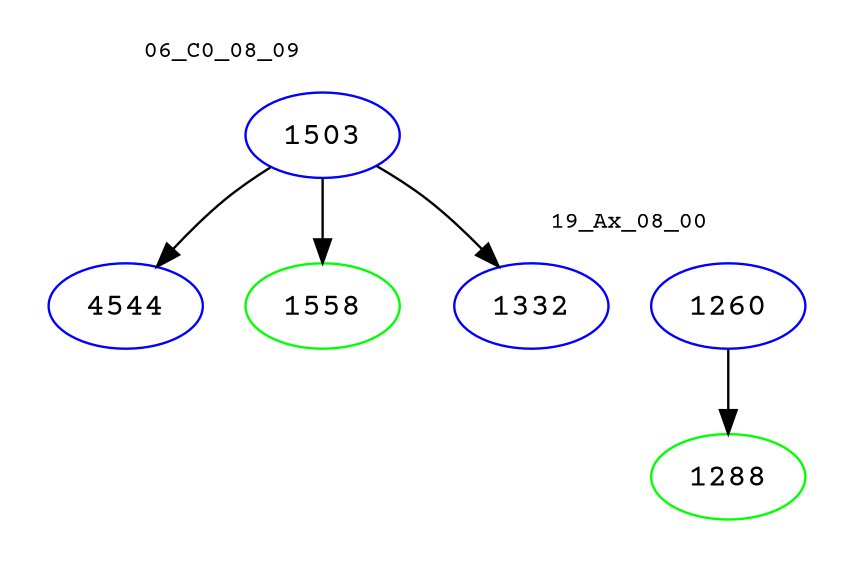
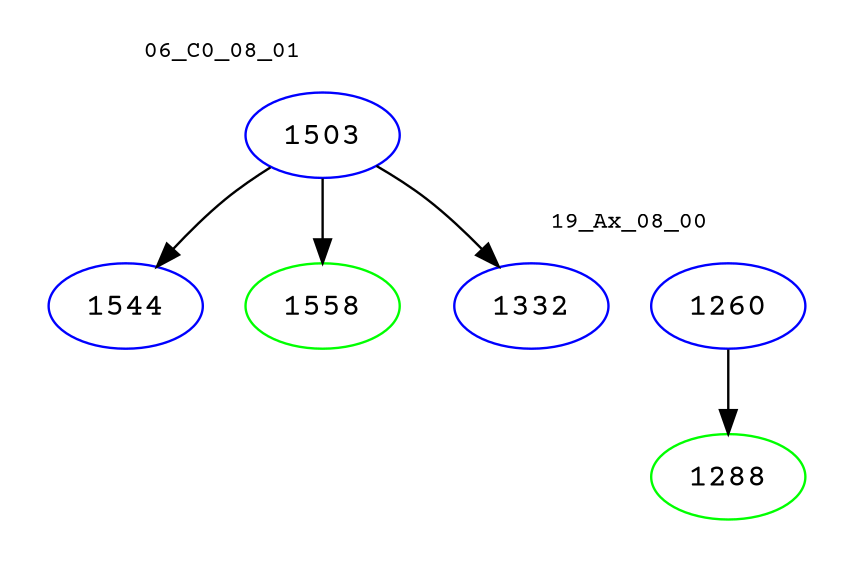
cluster "06_C0_08_09": label "06_C0_08_09" -> "06_C0_08_01"
node "4544": label "4544" -> "1544"
